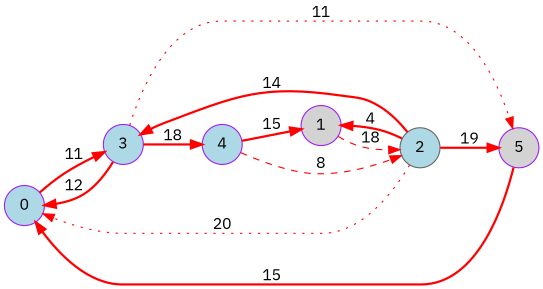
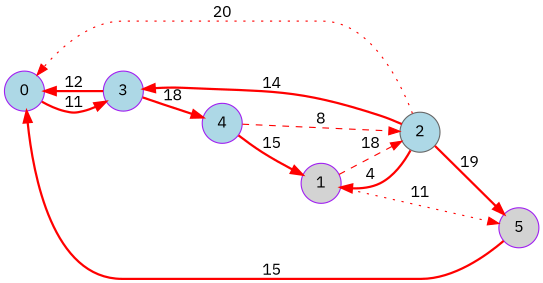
edge "3" -> "5": now "1" -> "5"
